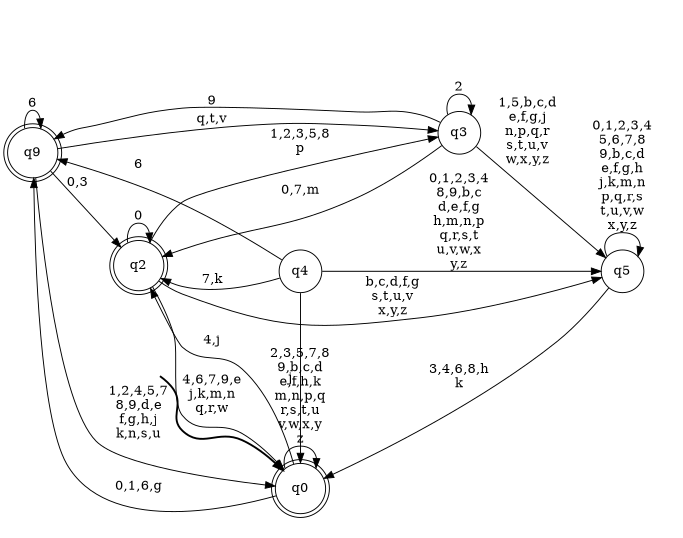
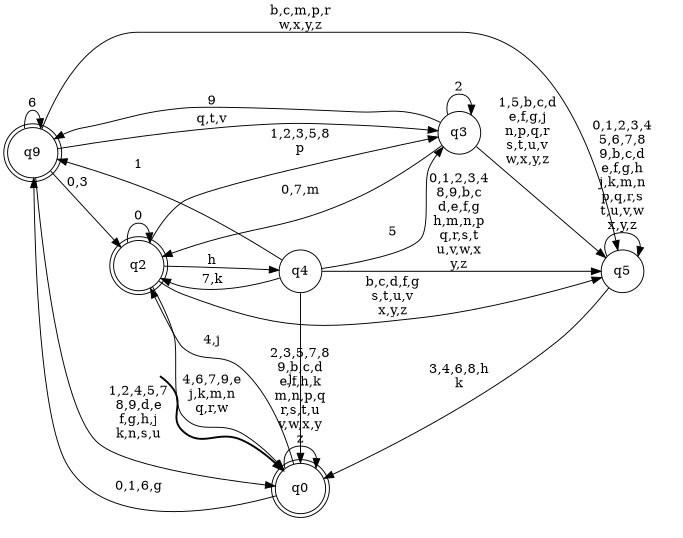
edge "q9" -> "q5": added, label "b,c,m,p,r w,x,y,z"
edge "q4" -> "q9": label "6" -> "1"
edge "q4" -> "q3": added, label "5"
edge "q2" -> "q4": added, label "h"
